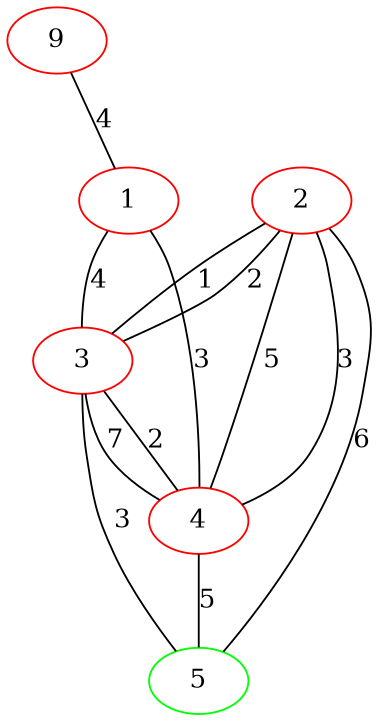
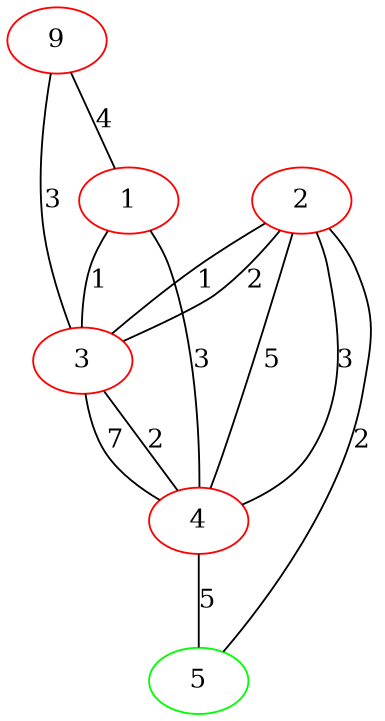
edge "1" -- "3": label "4" -> "1"
edge "2" -- "5": label "6" -> "2"
edge "3" -- "5": now "3" -- "9"
